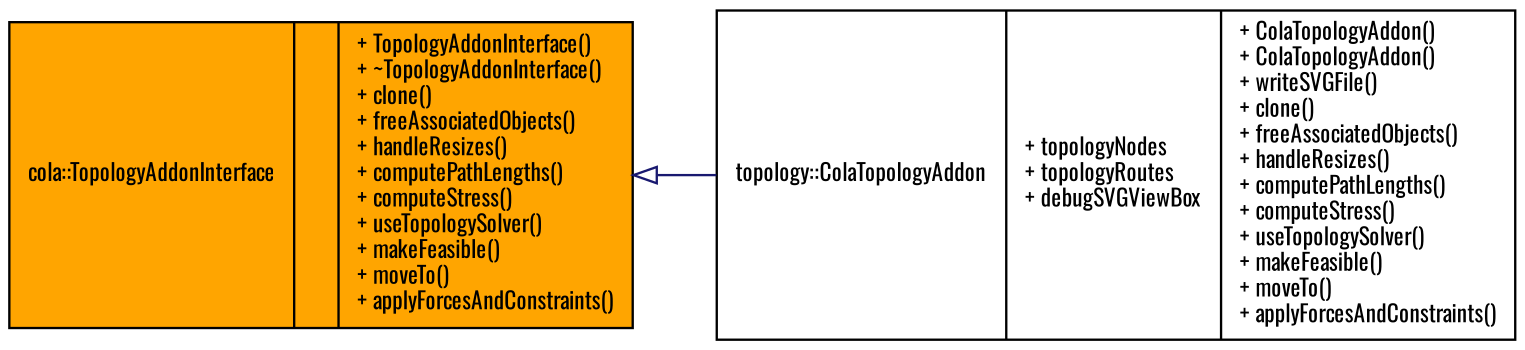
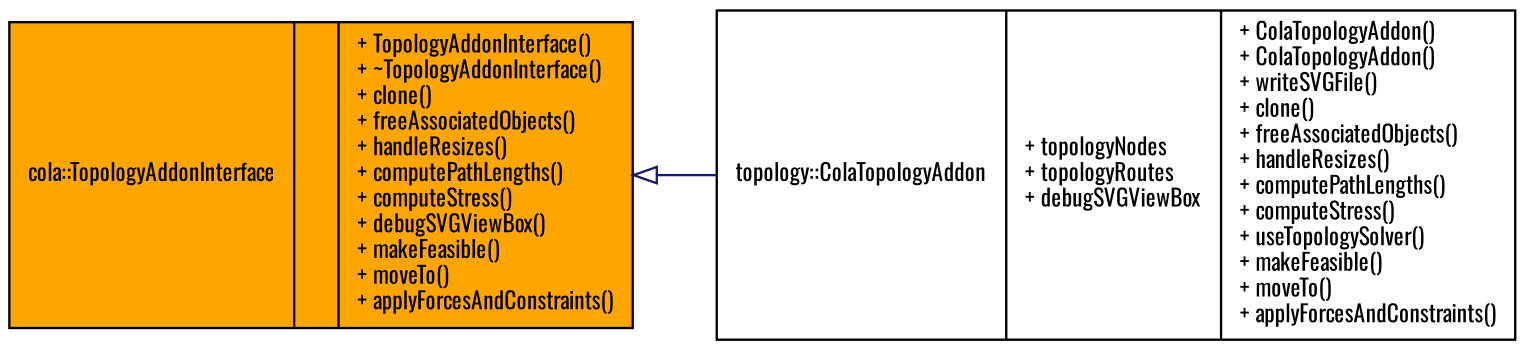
node "cola::TopologyAddonInterface": text "+ useTopologySolver()" -> "+ debugSVGViewBox()"
